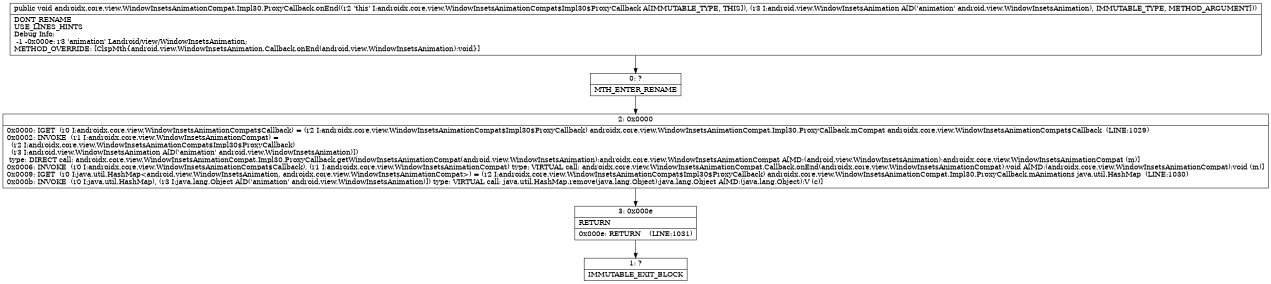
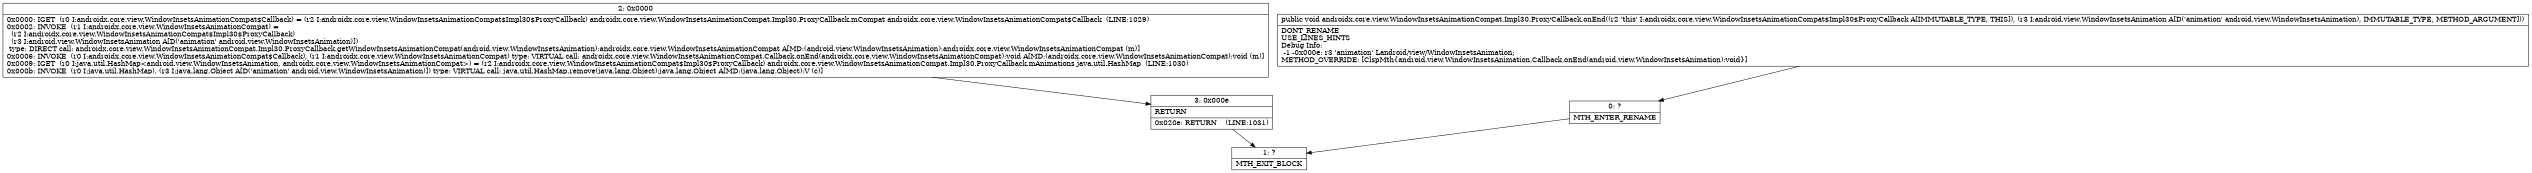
edge "0: ?" -> "2: 0x0000": now "0: ?" -> "1: ?"
node "3: 0x000e": text "0x000e: RETURN    (LINE:1031)" -> "0x020e: RETURN    (LINE:1031)"
node "1: ?": text "IMMUTABLE_EXIT_BLOCK" -> "MTH_EXIT_BLOCK"
